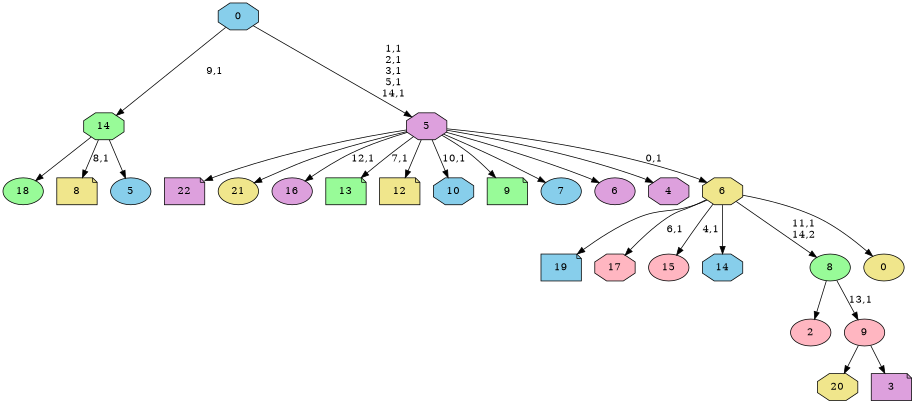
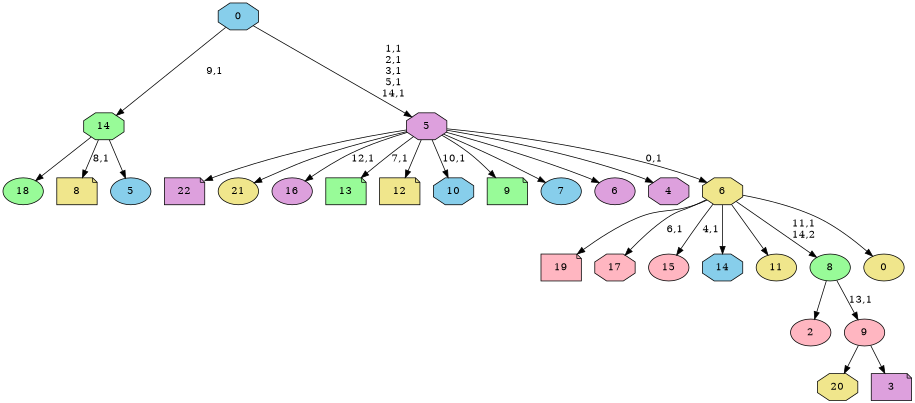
node "19": fillcolor skyblue -> lightpink
node "11": added
